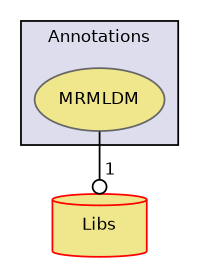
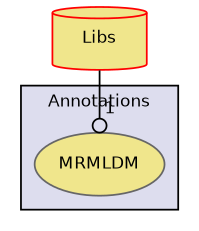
edge "MRMLDM" -> "Libs": reversed
